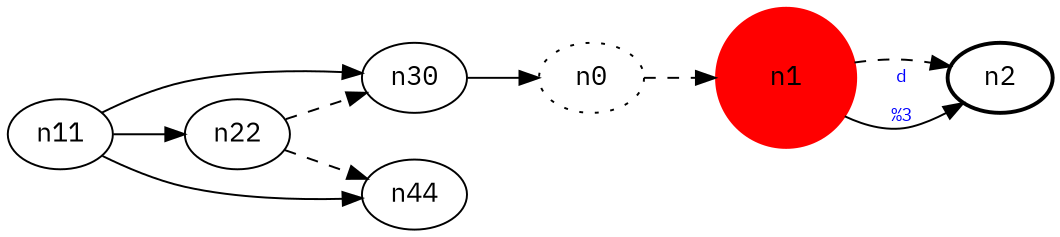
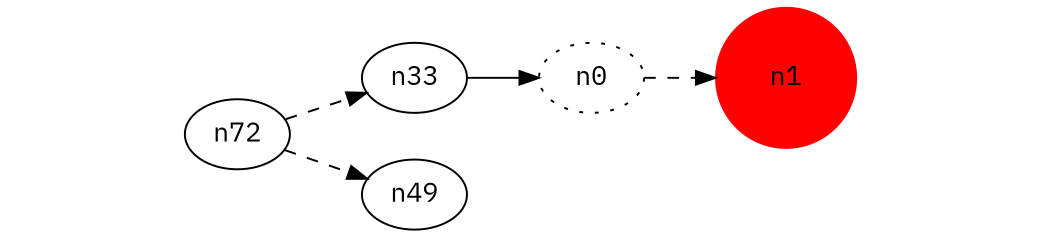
node "n30": label "n30" -> "n33"
node "n2": removed
node "n11": removed
node "n22": label "n22" -> "n72"
node "n44": label "n44" -> "n49"
